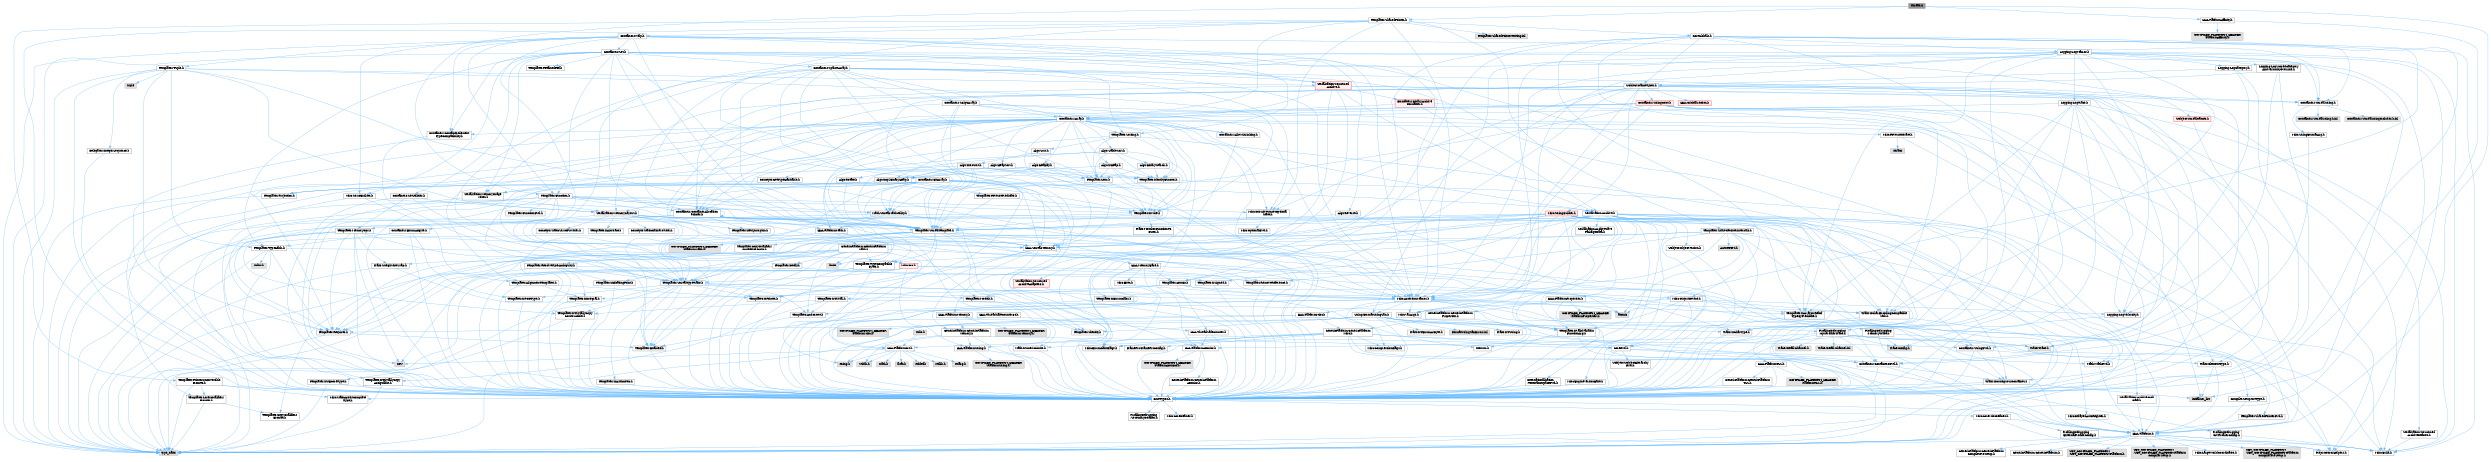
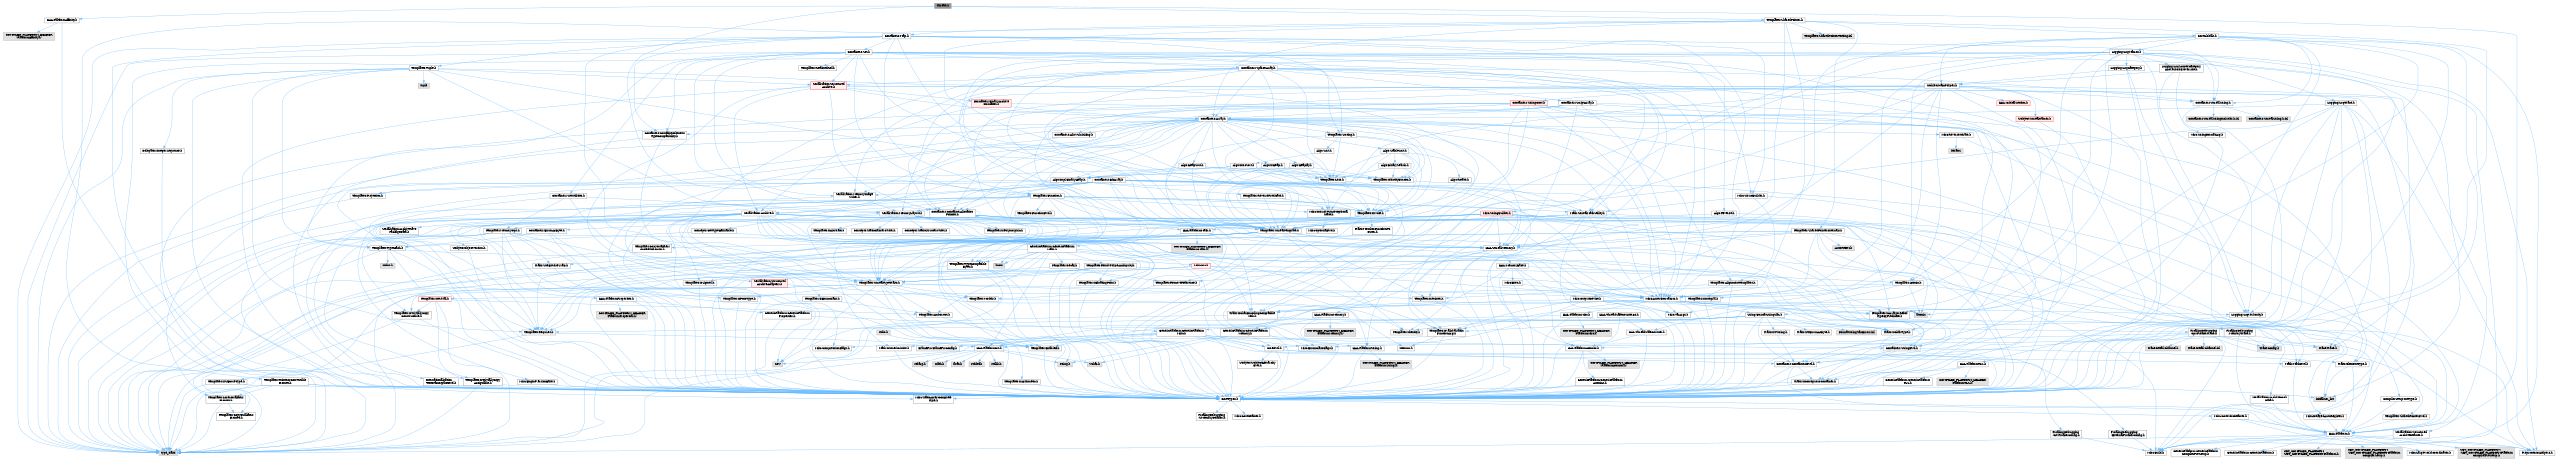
edge "Concepts/GetTypeHashable.h" -> "Templates/Projection.h": now "Concepts/GetTypeHashable.h" -> "Templates/TypeHash.h"
node "Templates/IsTrivial.h": color grey40 -> red
